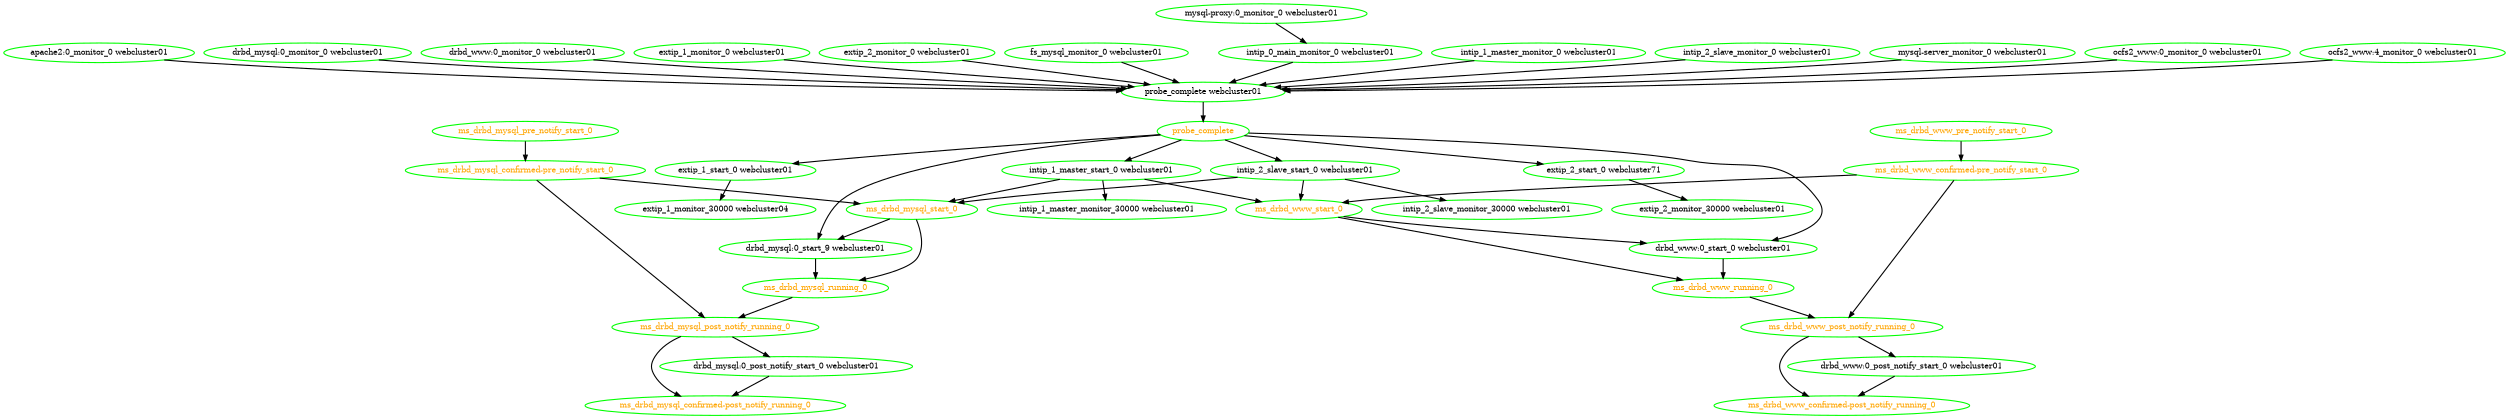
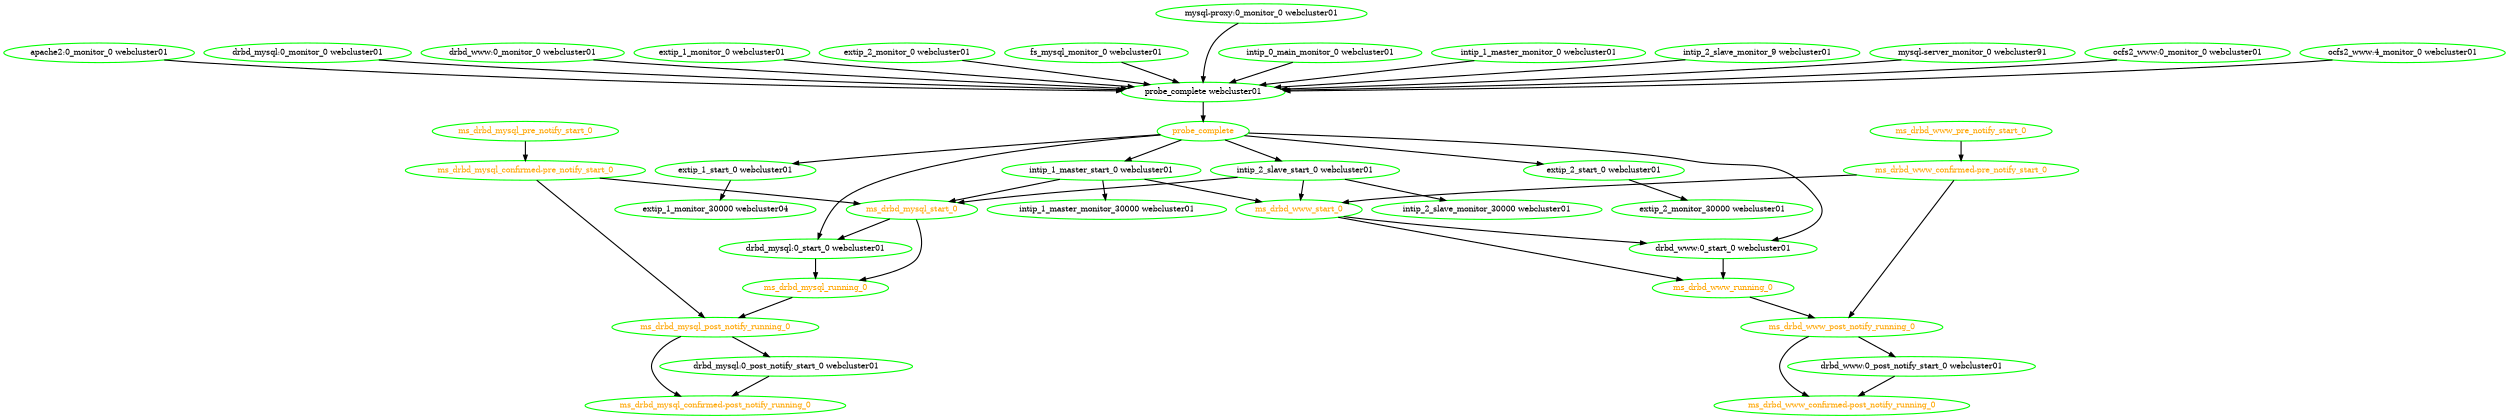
edge "mysql-proxy:0_monitor_0 webcluster01" -> "intip_0_main_monitor_0 webcluster01": now "mysql-proxy:0_monitor_0 webcluster01" -> "probe_complete webcluster01"
node "intip_2_slave_monitor_0 webcluster01": label "intip_2_slave_monitor_0 webcluster01" -> "intip_2_slave_monitor_9 webcluster01"
node "mysql-server_monitor_0 webcluster01": label "mysql-server_monitor_0 webcluster01" -> "mysql-server_monitor_0 webcluster91"
node "extip_2_start_0 webcluster71": label "extip_2_start_0 webcluster71" -> "extip_2_start_0 webcluster01"
node "drbd_mysql:0_start_9 webcluster01": label "drbd_mysql:0_start_9 webcluster01" -> "drbd_mysql:0_start_0 webcluster01"
